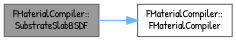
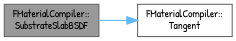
node "FMaterialCompiler:: FMaterialCompiler": label "FMaterialCompiler:: FMaterialCompiler" -> "FMaterialCompiler:: Tangent"
